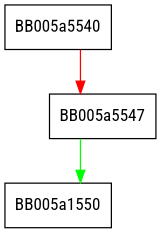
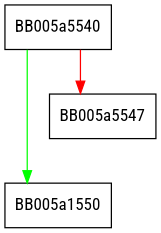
edge "BB005a5547" -> "BB005a1550": now "BB005a5540" -> "BB005a1550"
